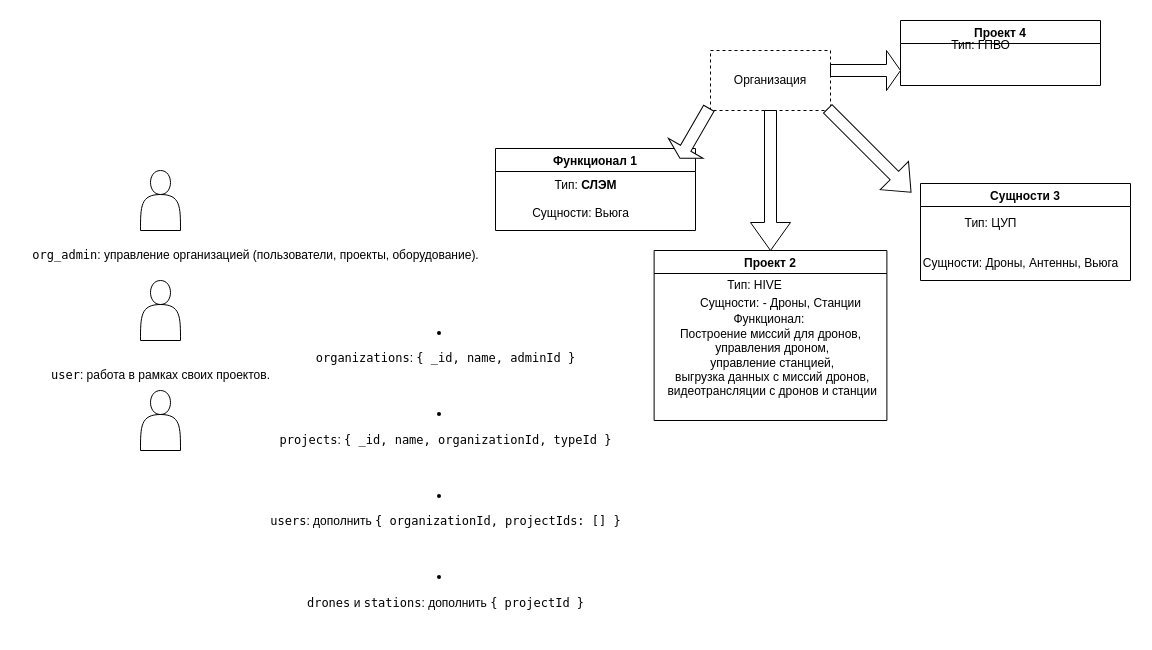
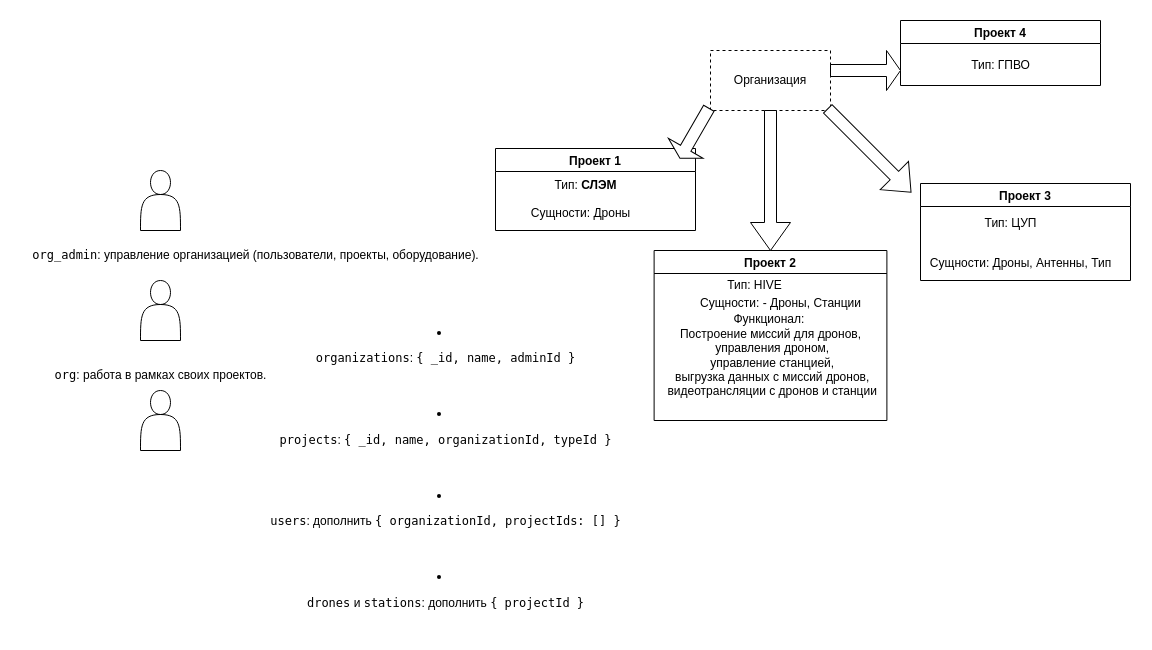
node "Тип: ГПВО": moved (981, 46) -> (1001, 66)
node "Функционал 1": label "Функционал 1" -> "Проект 1"
node "Сущности 3": label "Сущности 3" -> "Проект 3"
node "Сущности: Вьюга": label "Сущности: Вьюга" -> "Сущности: Дроны"
node "Тип: ЦУП": moved (991, 224) -> (1011, 224)
node "Сущности: Дроны, Антенны, Вьюга": label "Сущности: Дроны, Антенны, Вьюга" -> "Сущности: Дроны, Антенны, Тип"
node "user: работа в рамках своих проектов.": label "user: работа в рамках своих проектов." -> "org: работа в рамках своих проектов."
